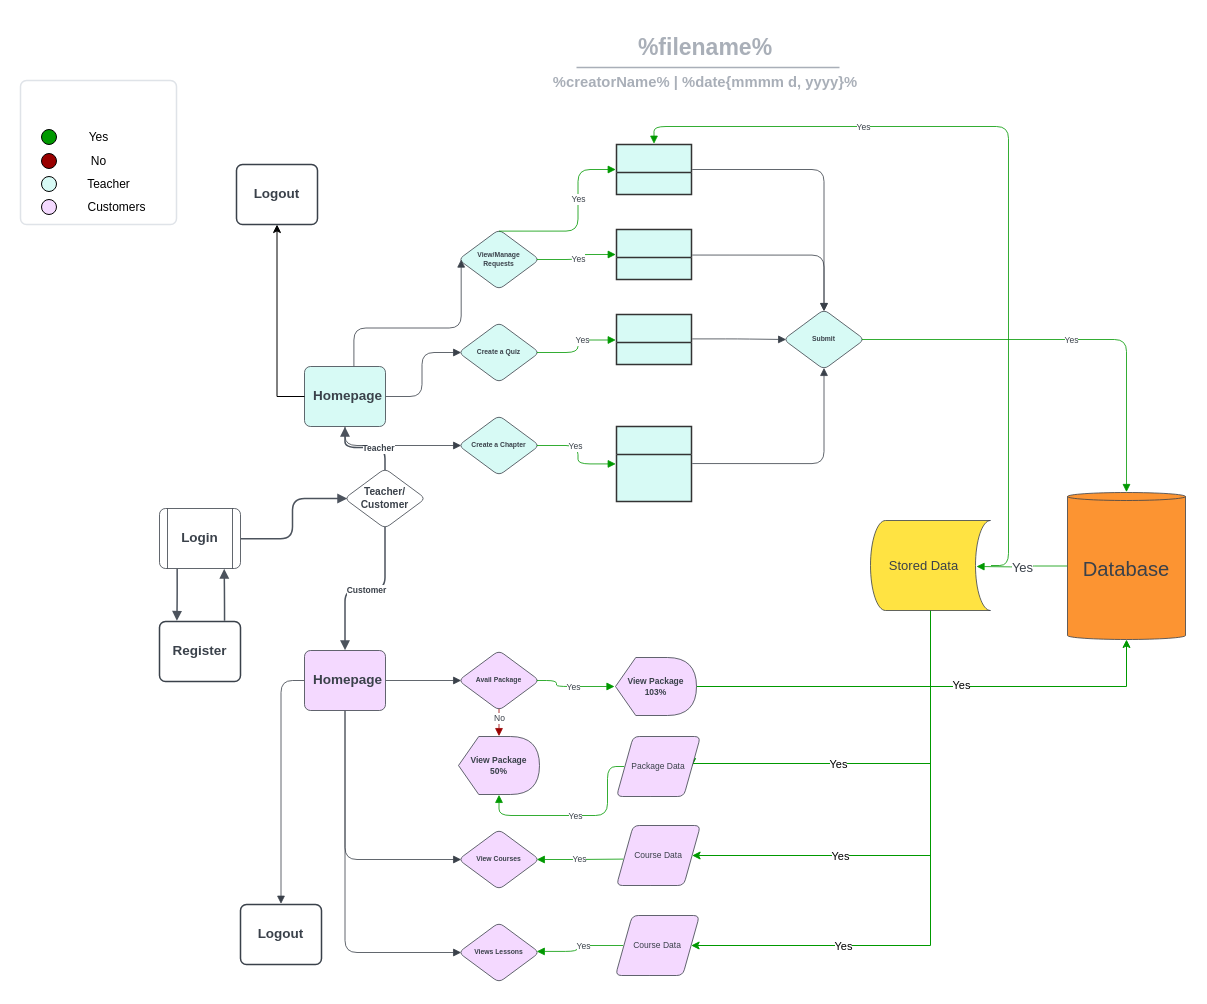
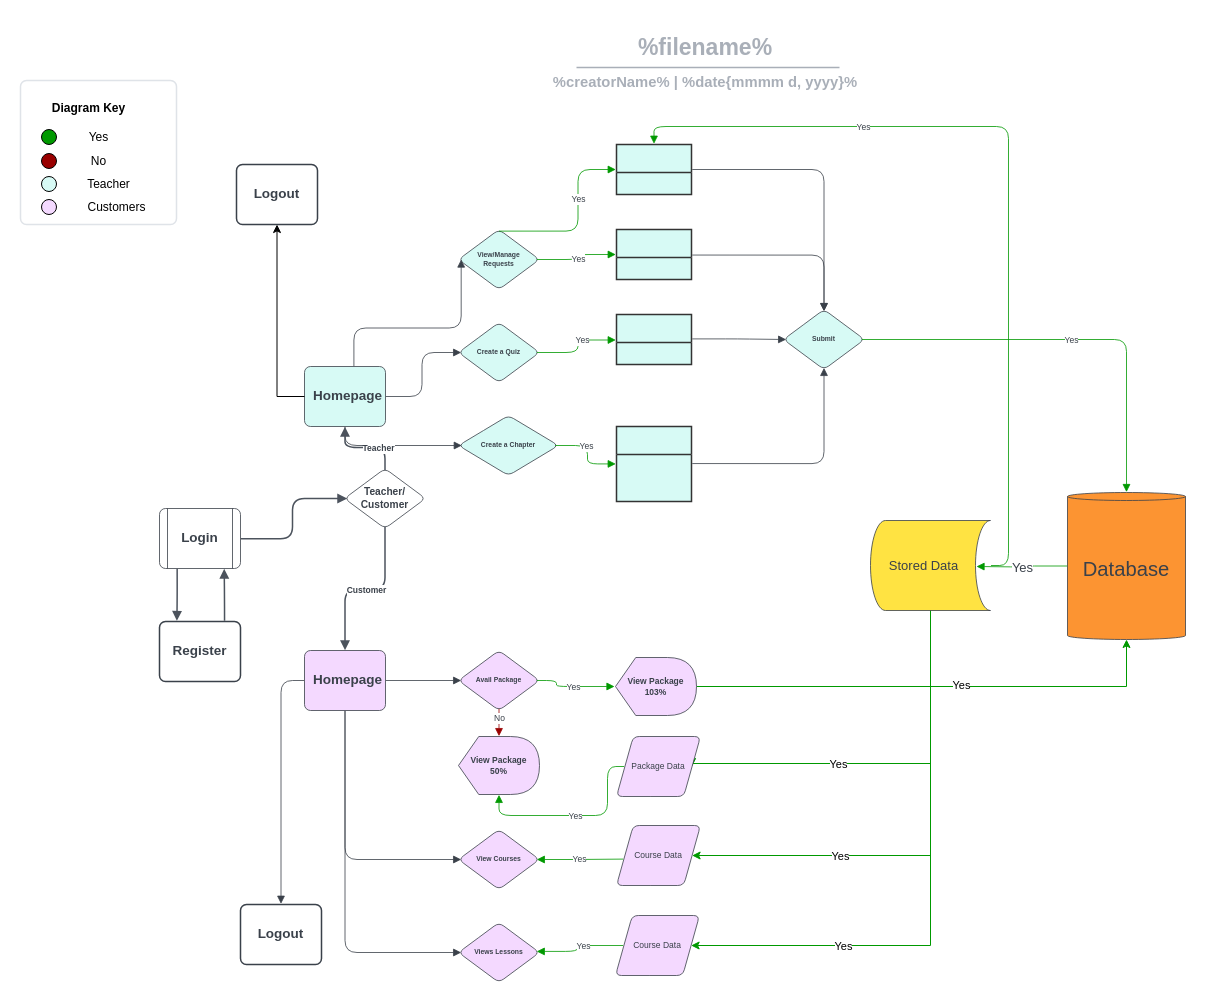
node "Diagram Key": added
node "Create a Chapter": size 81x60 -> 100x60
